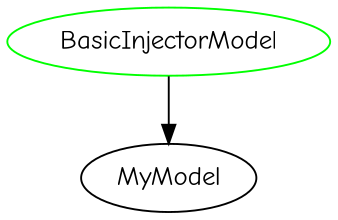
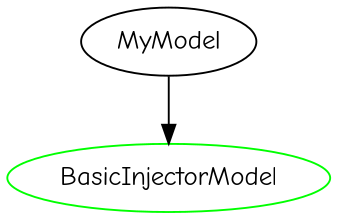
edge "BasicInjectorModel" -> "MyModel": reversed
